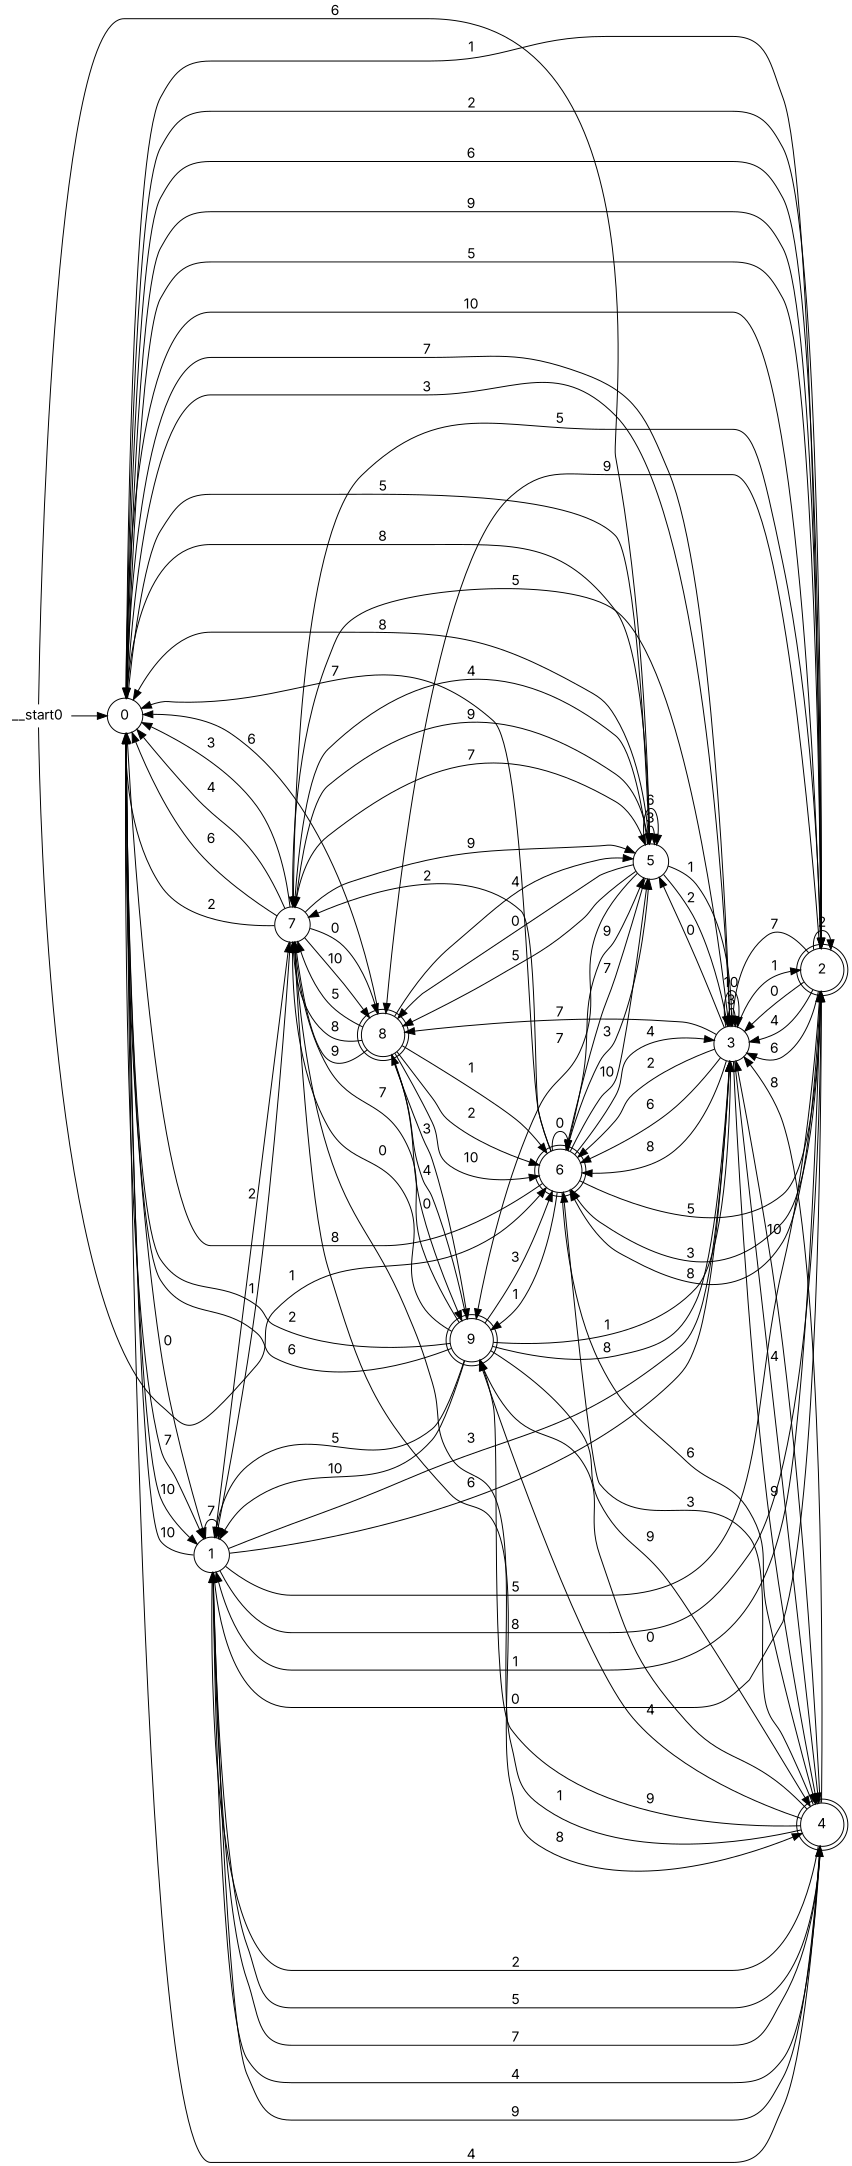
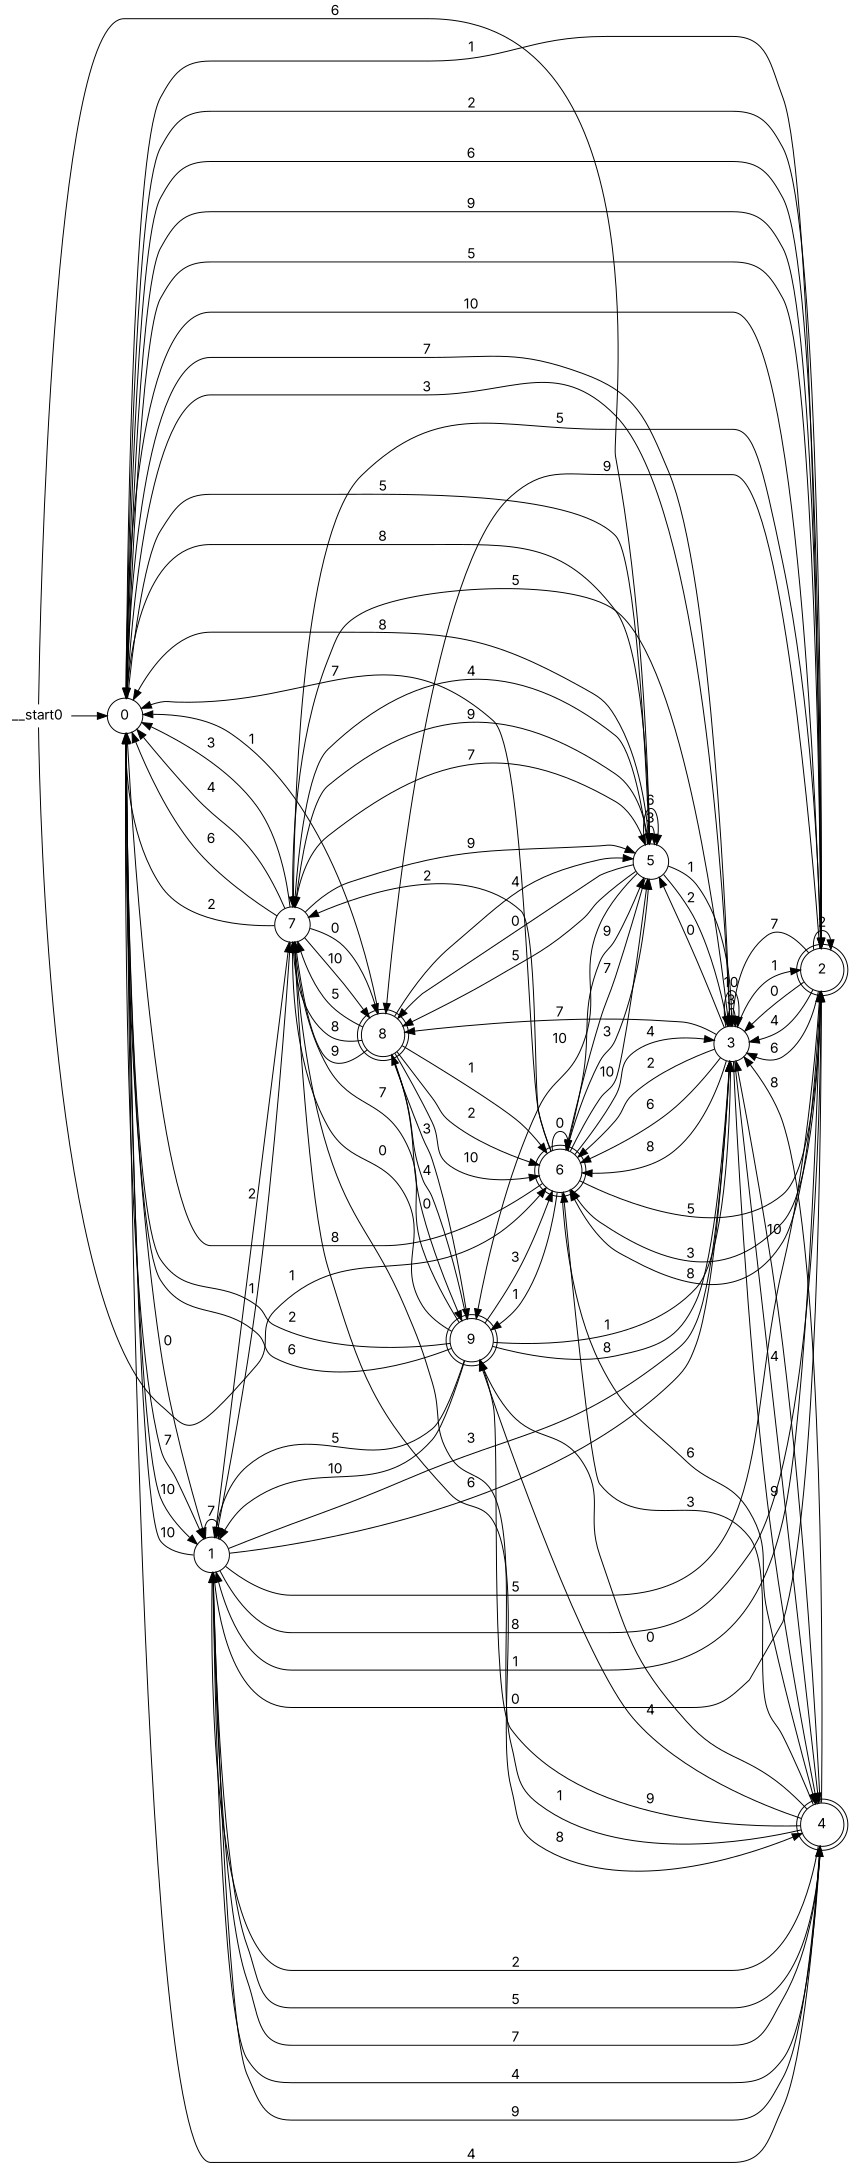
edge "8" -> "0": label "6" -> "1"
edge "5" -> "9": label "7" -> "10"
edge "9" -> "4": removed, label "9"
